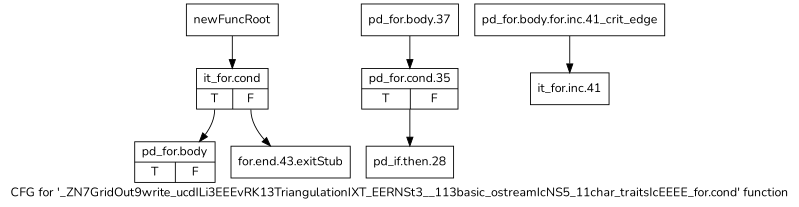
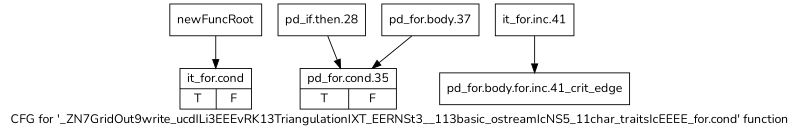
edge "pd_for.body.for.inc.41_crit_edge" -> "it_for.inc.41": reversed
edge "pd_for.cond.35" -> "pd_if.then.28": reversed
node "pd_for.body": removed
node "for.end.43.exitStub": removed
